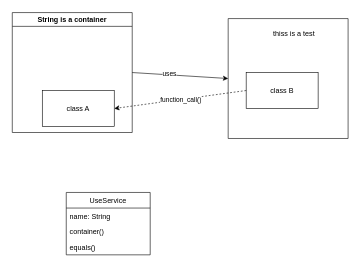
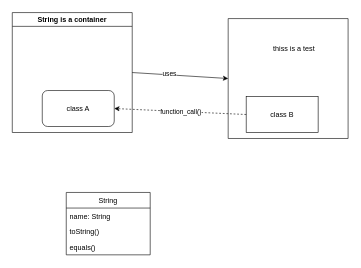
node "thiss is a test": moved (294, 33) -> (294, 48)
node "class B": moved (282, 90) -> (282, 114)
node "class A": shape rectangle -> rounded rectangle
node "UseService": label "UseService" -> "String"
node "container()": label "container()" -> "toString()"
